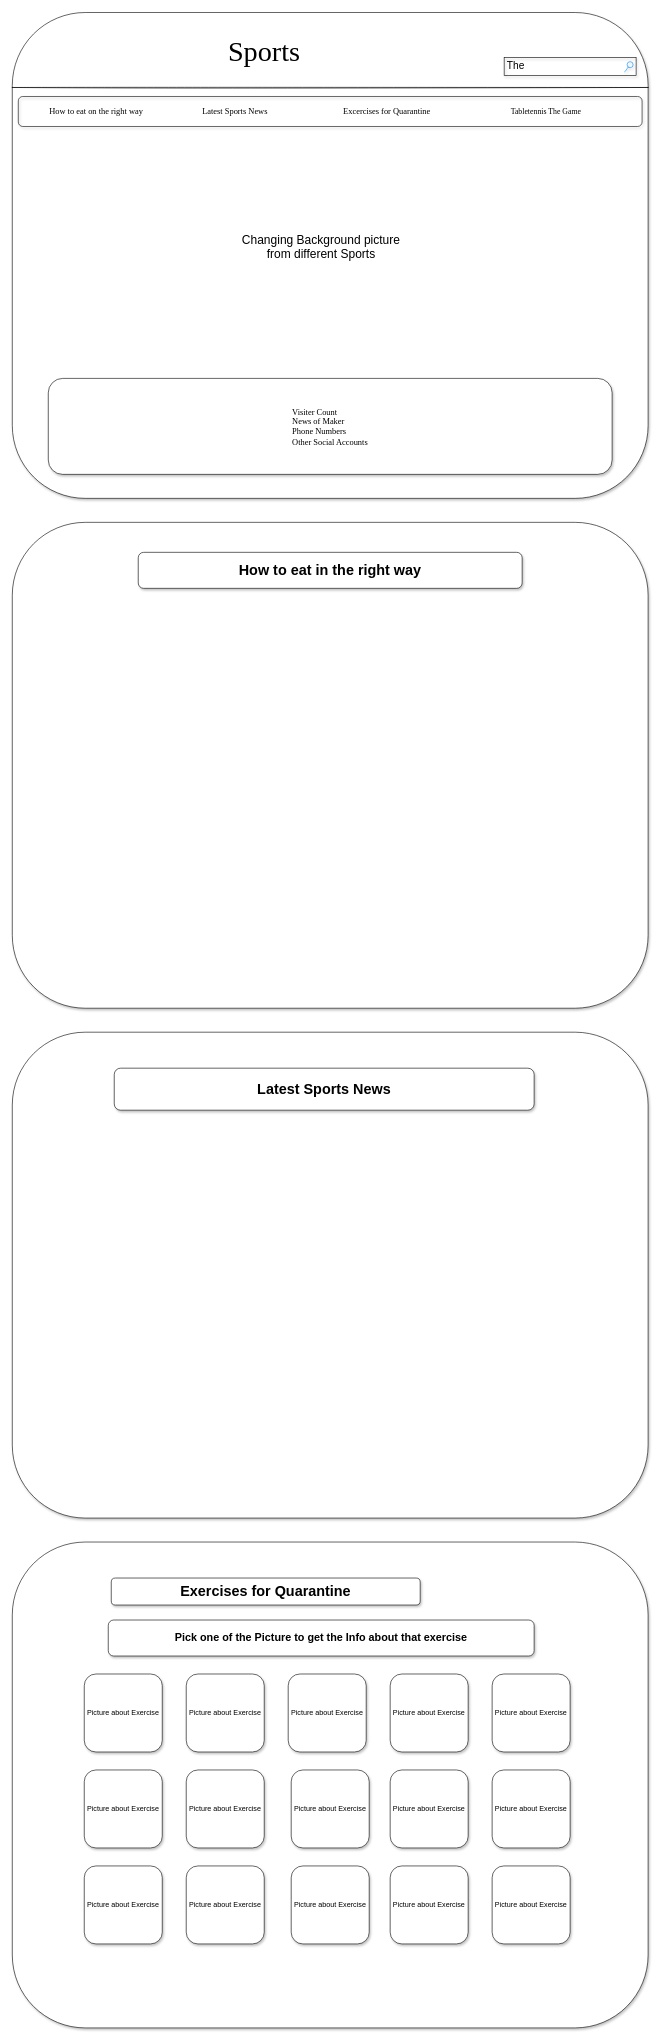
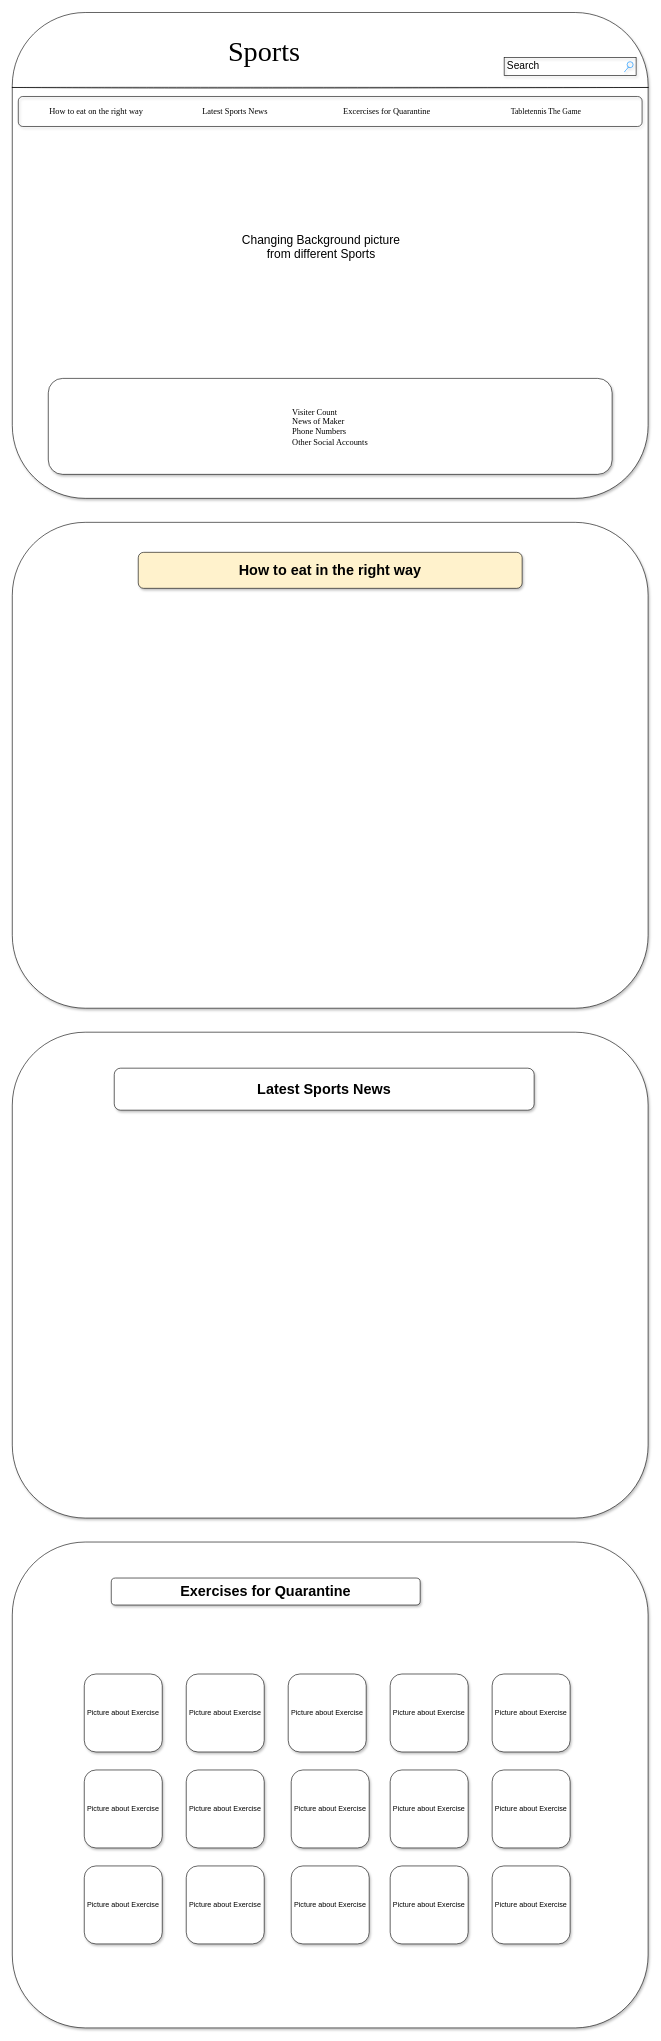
node "The": label "The" -> "Search"
node "How to eat in the right way": fillcolor #ffffff -> #fff2cc
node "Pick one of the Picture to get the Info about that exercise": removed
